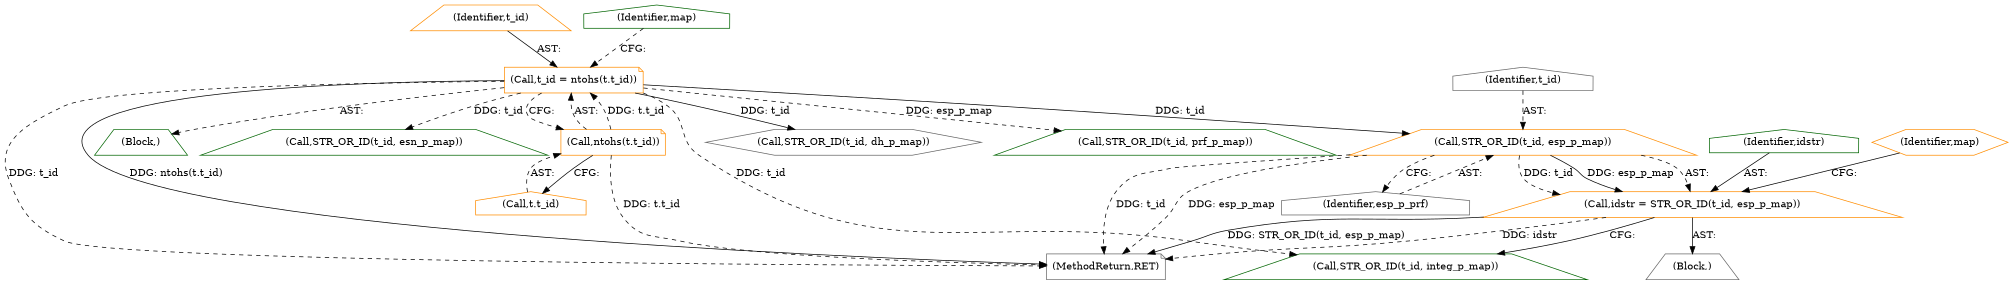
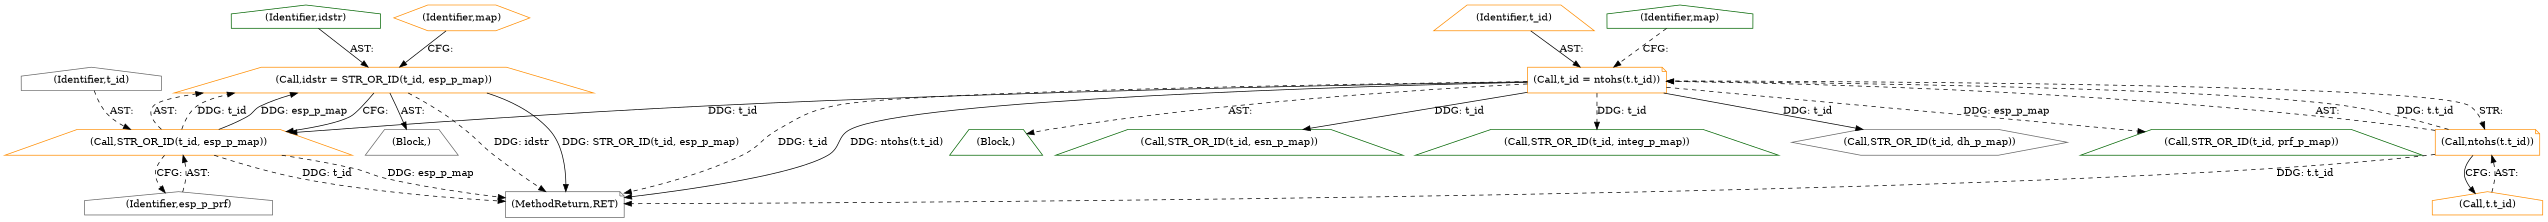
edge "(Call,t_id = ntohs(t.t_id))" -> "(Call,STR_OR_ID(t_id, esn_p_map))": style dashed -> solid
edge "(Call,t_id = ntohs(t.t_id))" -> "(Call,ntohs(t.t_id))": label "CFG: " -> "STR: "
edge "(Call,idstr = STR_OR_ID(t_id, esp_p_map))" -> "(Call,STR_OR_ID(t_id, integ_p_map))": now "(Call,idstr = STR_OR_ID(t_id, esp_p_map))" -> "(Call,STR_OR_ID(t_id, esp_p_map))"
